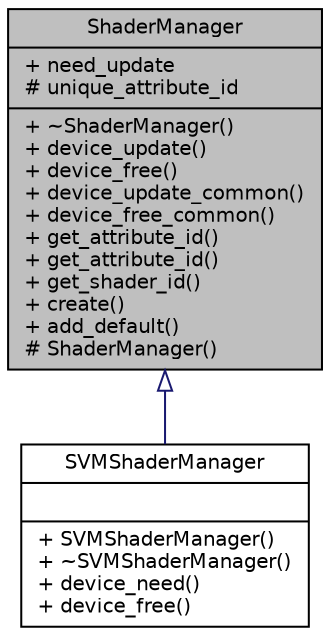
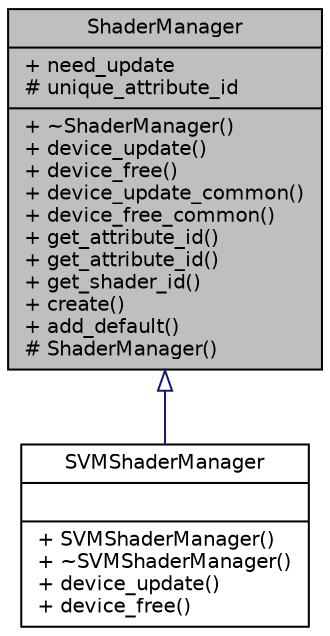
node "SVMShaderManager": text "+ device_need()" -> "+ device_update()"
